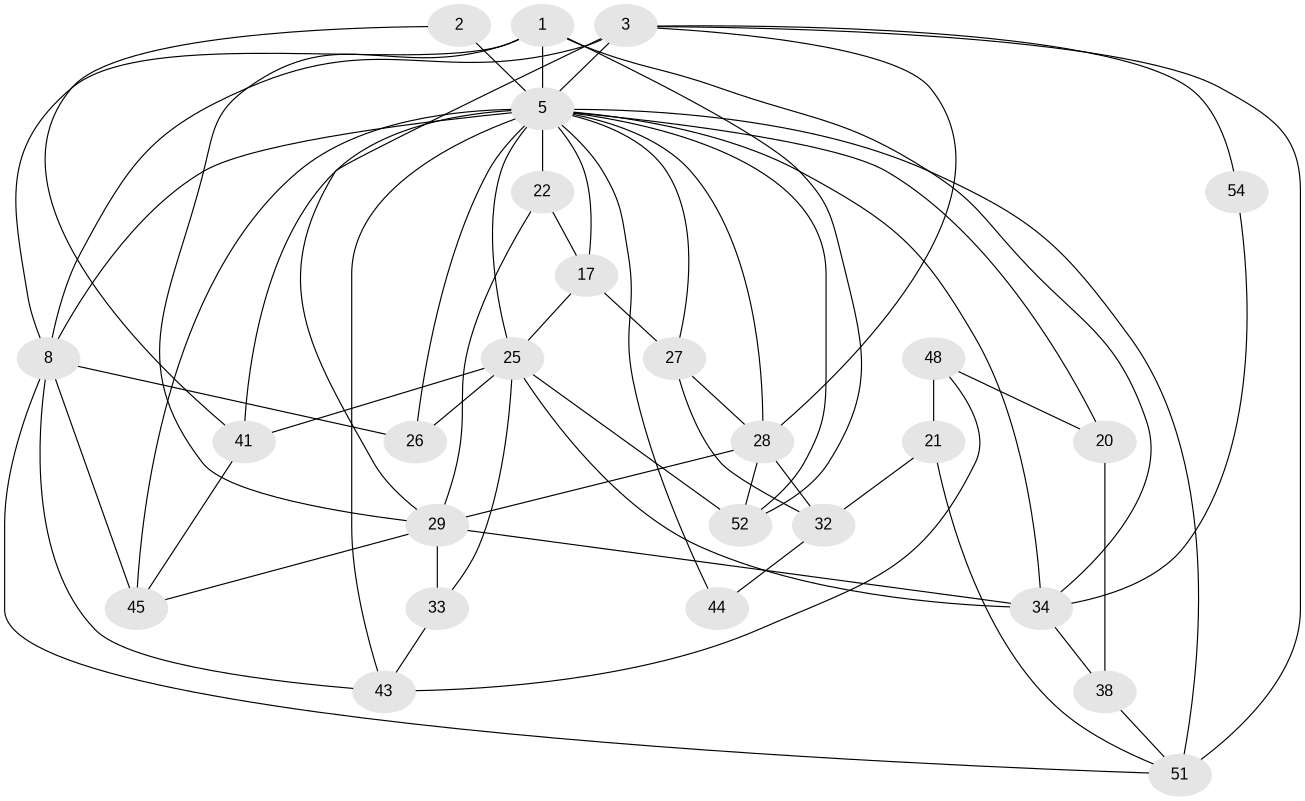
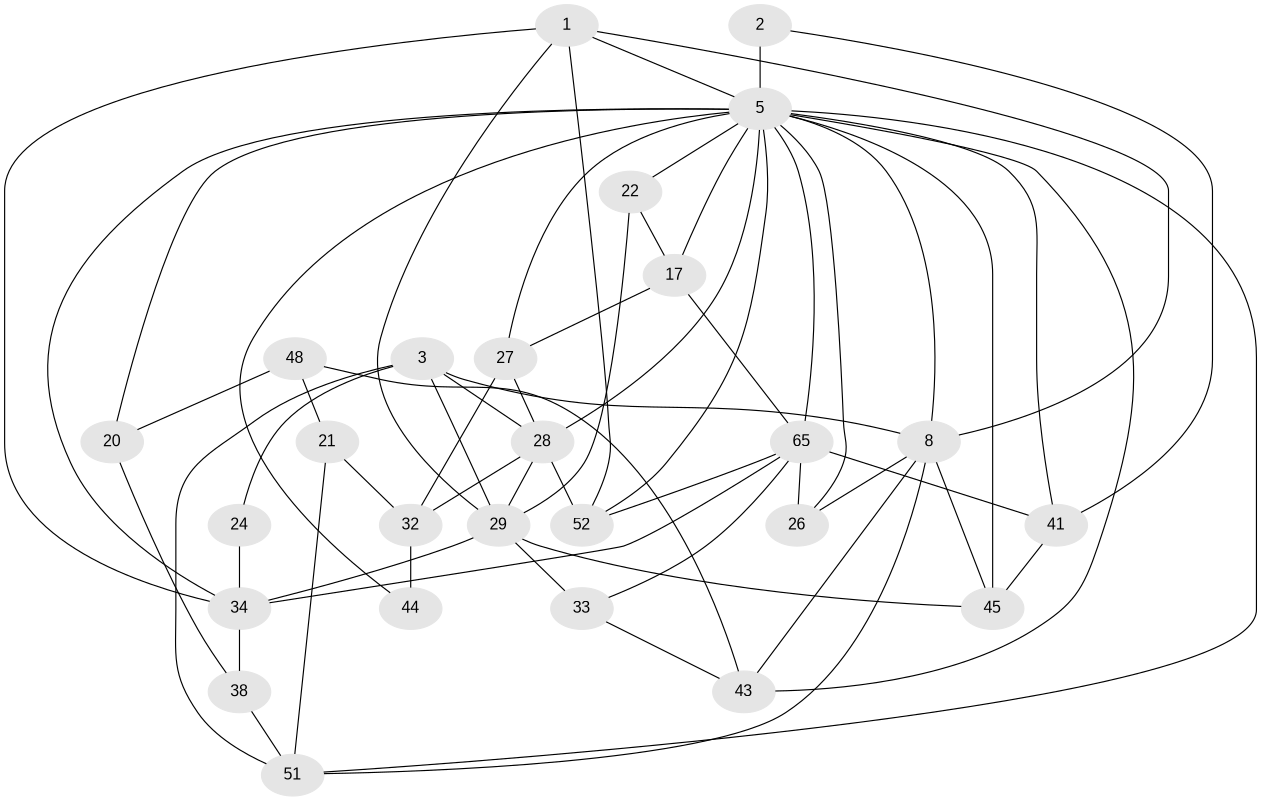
edge "3" -- "5": removed
node "54": label "54" -> "24"
node "25": label "25" -> "65"
